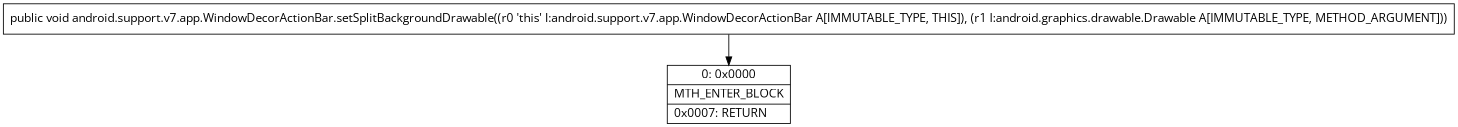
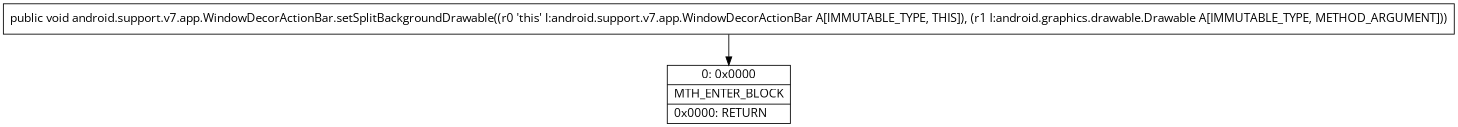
node "0: 0x0000": text "0x0007: RETURN" -> "0x0000: RETURN"
